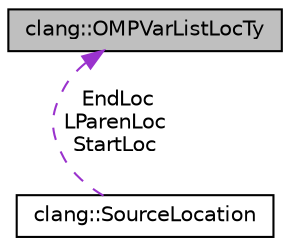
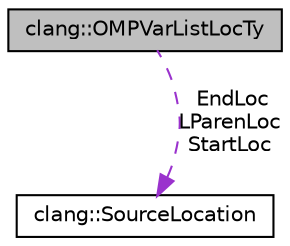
edge "clang::SourceLocation" -> "clang::OMPVarListLocTy": reversed
